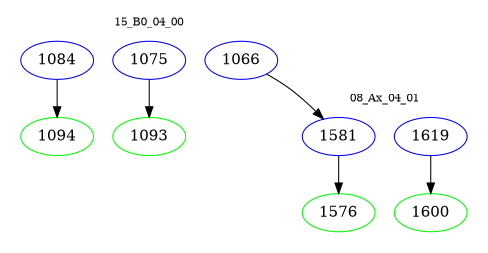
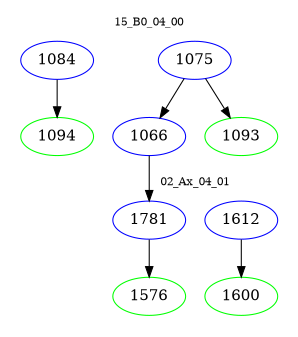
edge "1075" -> "1066": added
cluster "08_Ax_04_01": label "08_Ax_04_01" -> "02_Ax_04_01"
node "1581": label "1581" -> "1781"
node "1619": label "1619" -> "1612"
